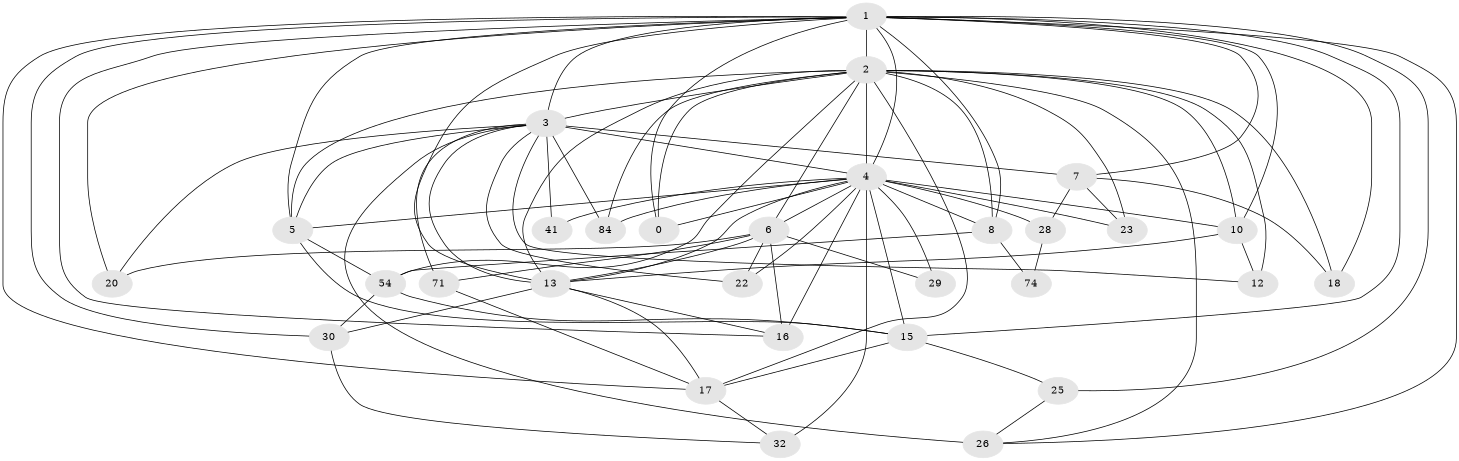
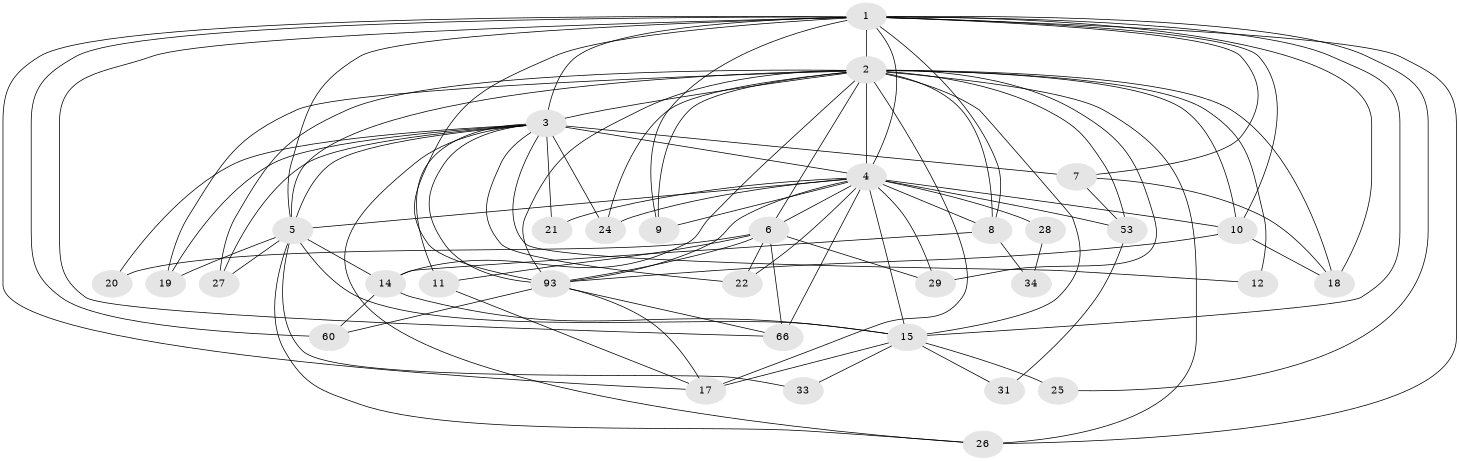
edge "1" -- "20": removed
edge "2" -- "29": added
edge "7" -- "28": removed
edge "2" -- "15": added
node "41": label "41" -> "21"
node "84": label "84" -> "24"
node "0": label "0" -> "9"
node "23": label "23" -> "53"
edge "10" -- "12": now "10" -- "18"
node "19": added
node "27": added
node "54": label "54" -> "14"
node "71": label "71" -> "11"
node "13": label "13" -> "93"
node "74": label "74" -> "34"
node "30": label "30" -> "60"
node "16": label "16" -> "66"
node "33": added
node "31": added
edge "25" -- "26": now "5" -- "26"
node "32": removed
